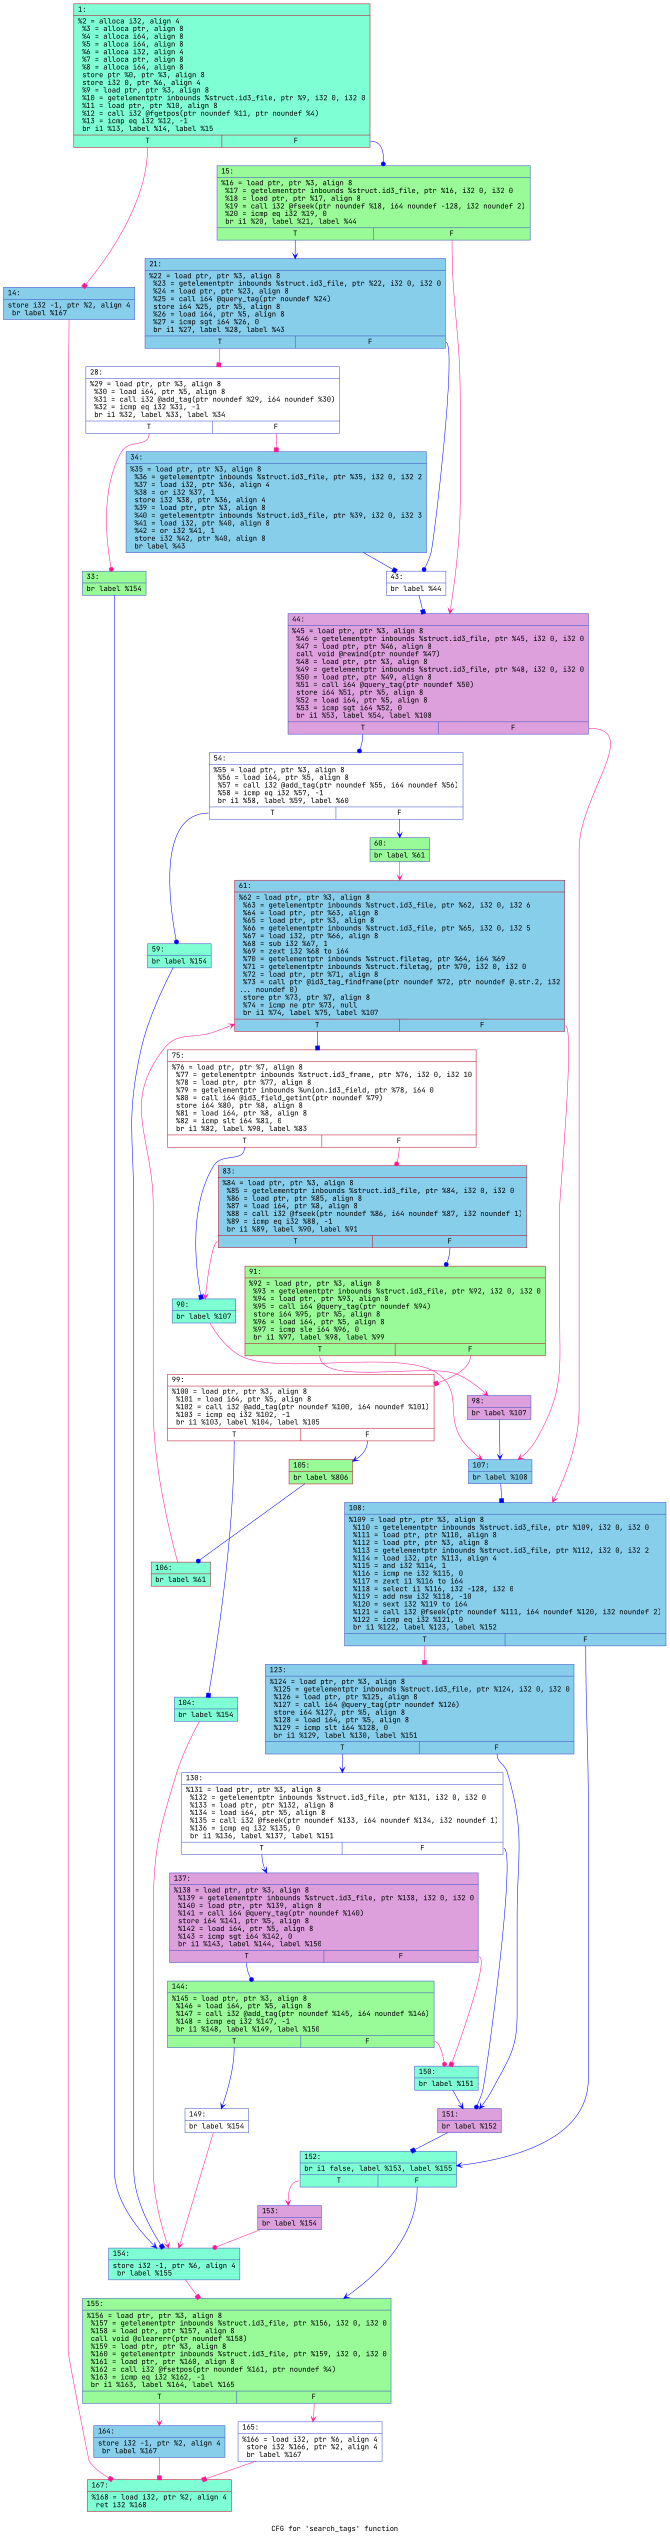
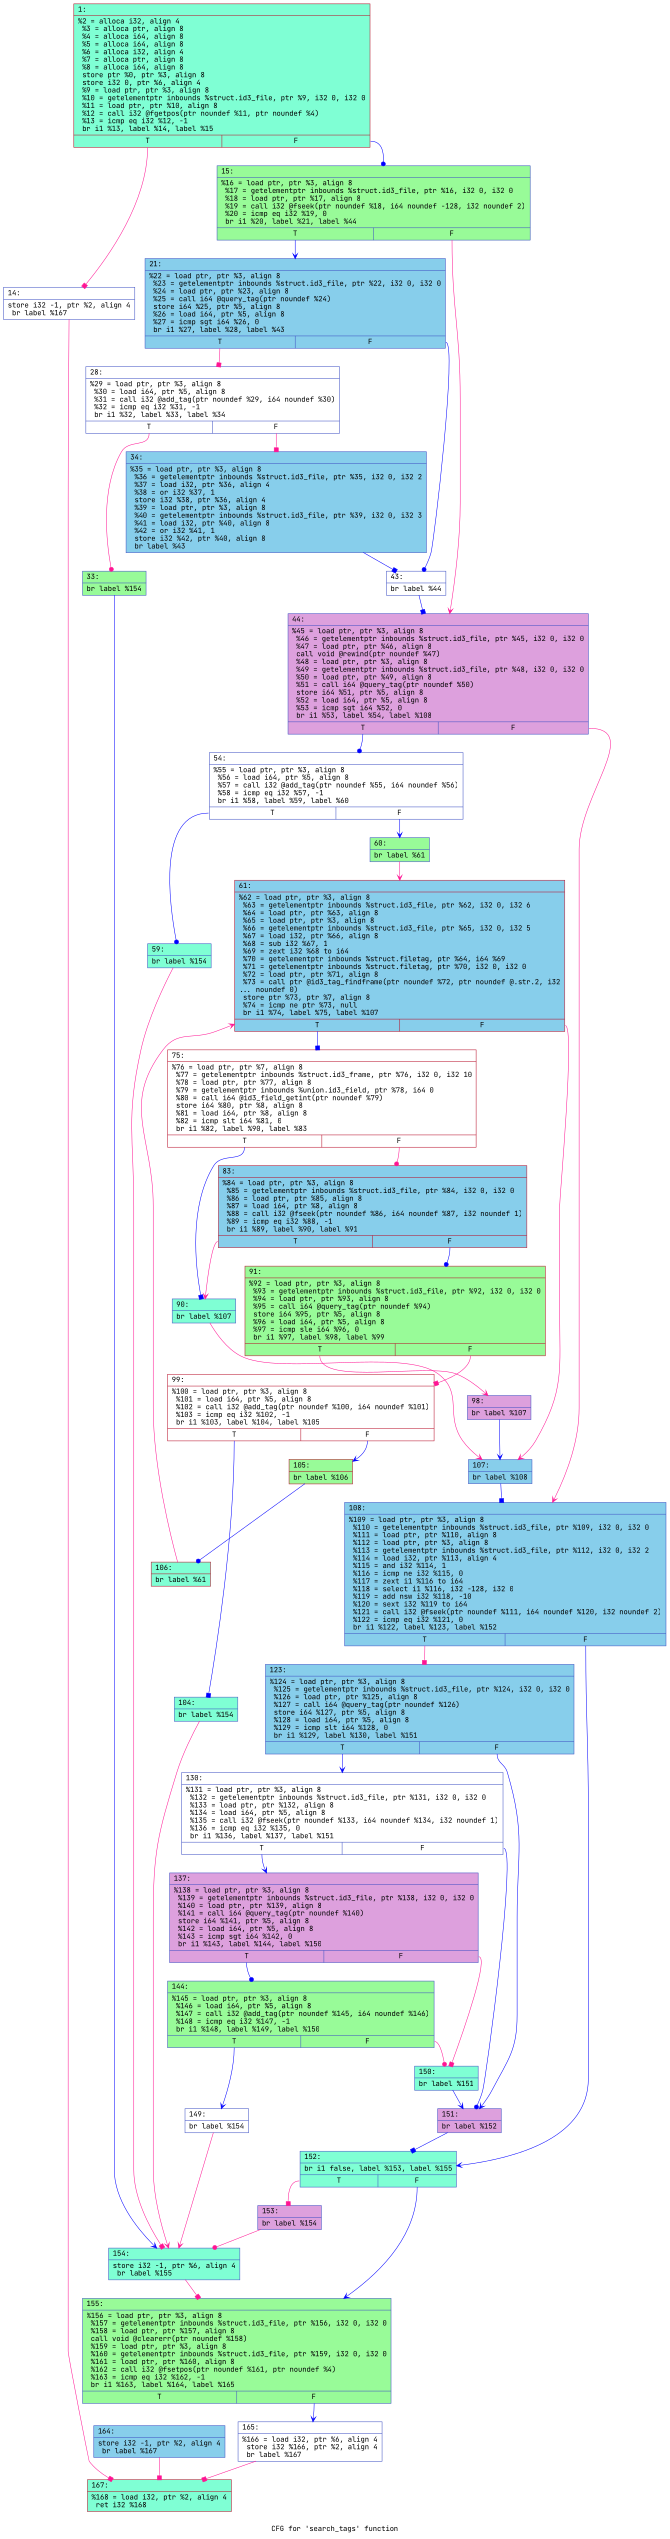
node "14:": fillcolor skyblue -> white
node "105:": text "br label %806" -> "br label %106"
edge "59:" -> "154:": color blue -> deeppink
edge "152:" -> "153:": arrowhead vee -> box
edge "155:" -> "165:": color deeppink -> blue
edge "155:" -> "164:": removed
